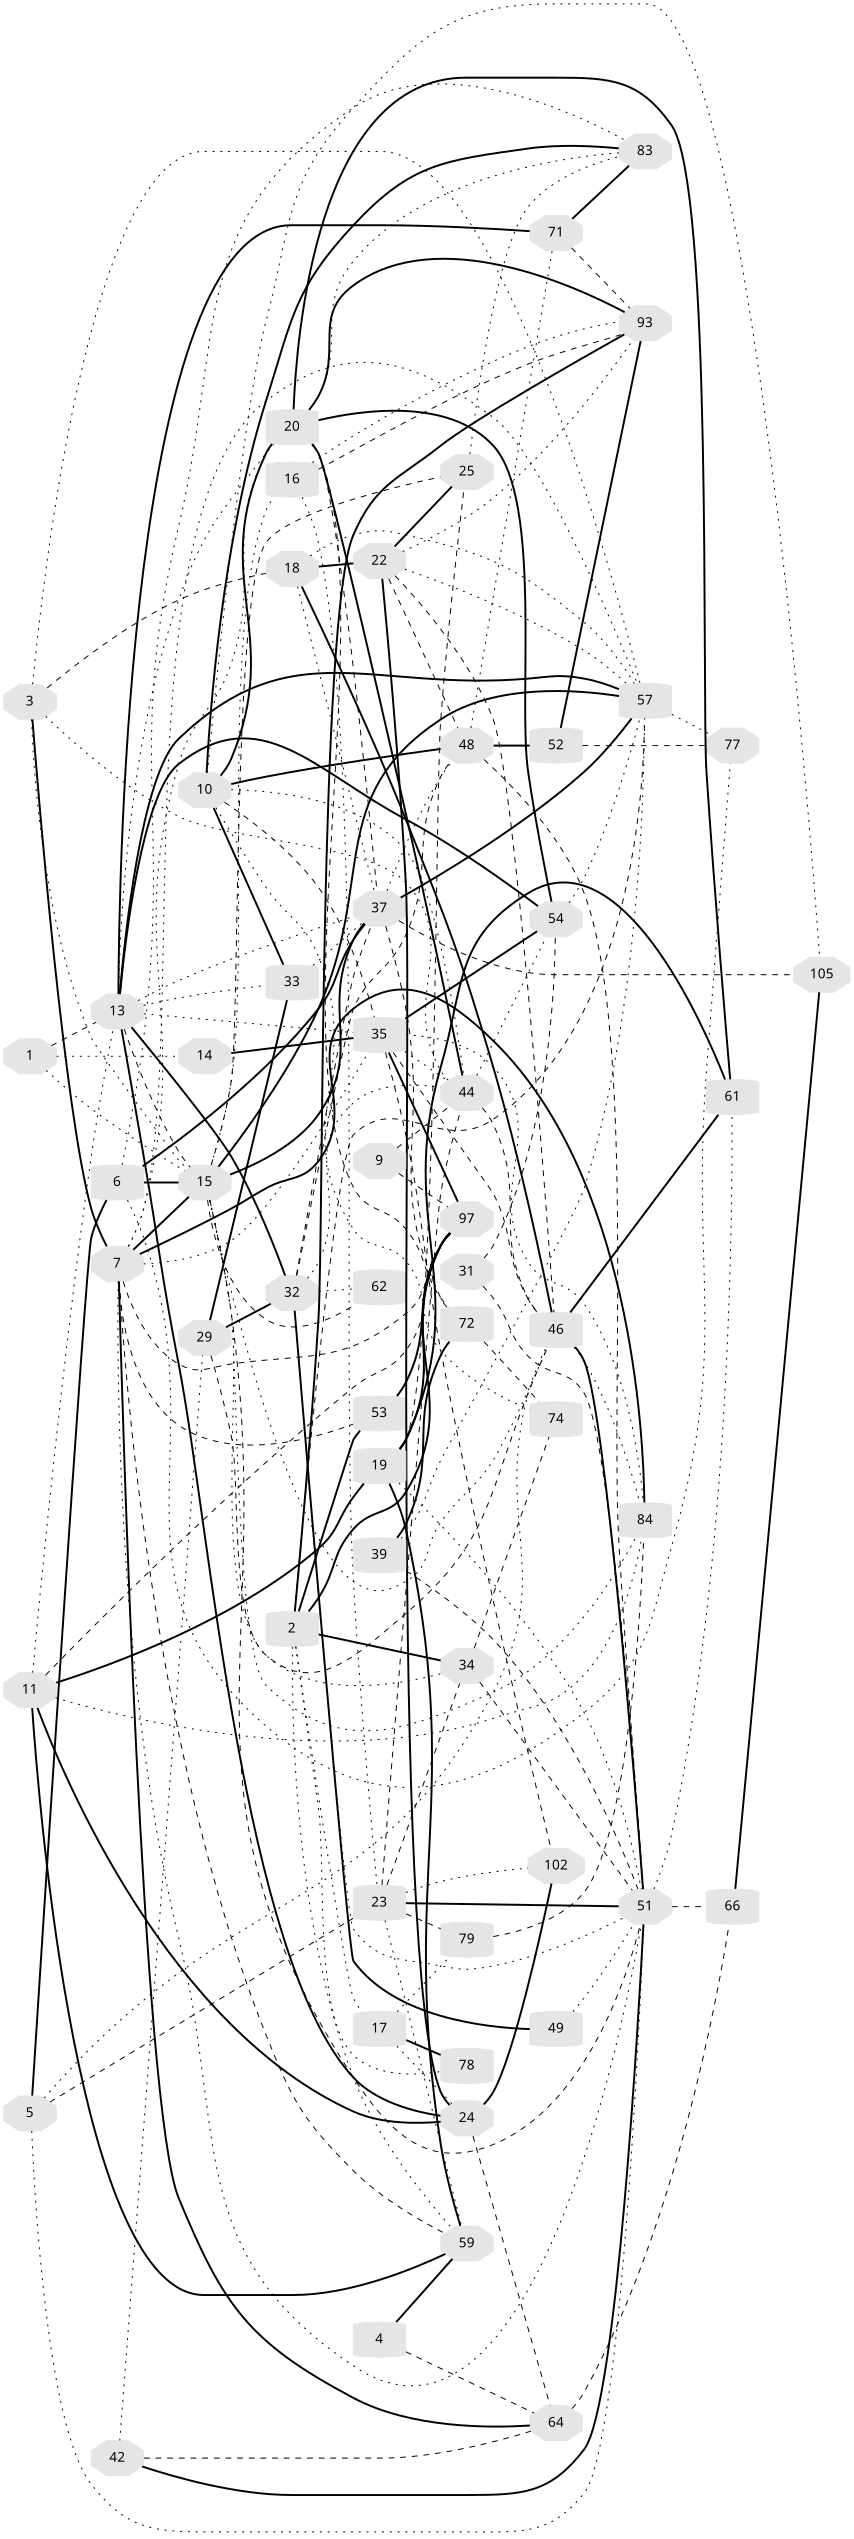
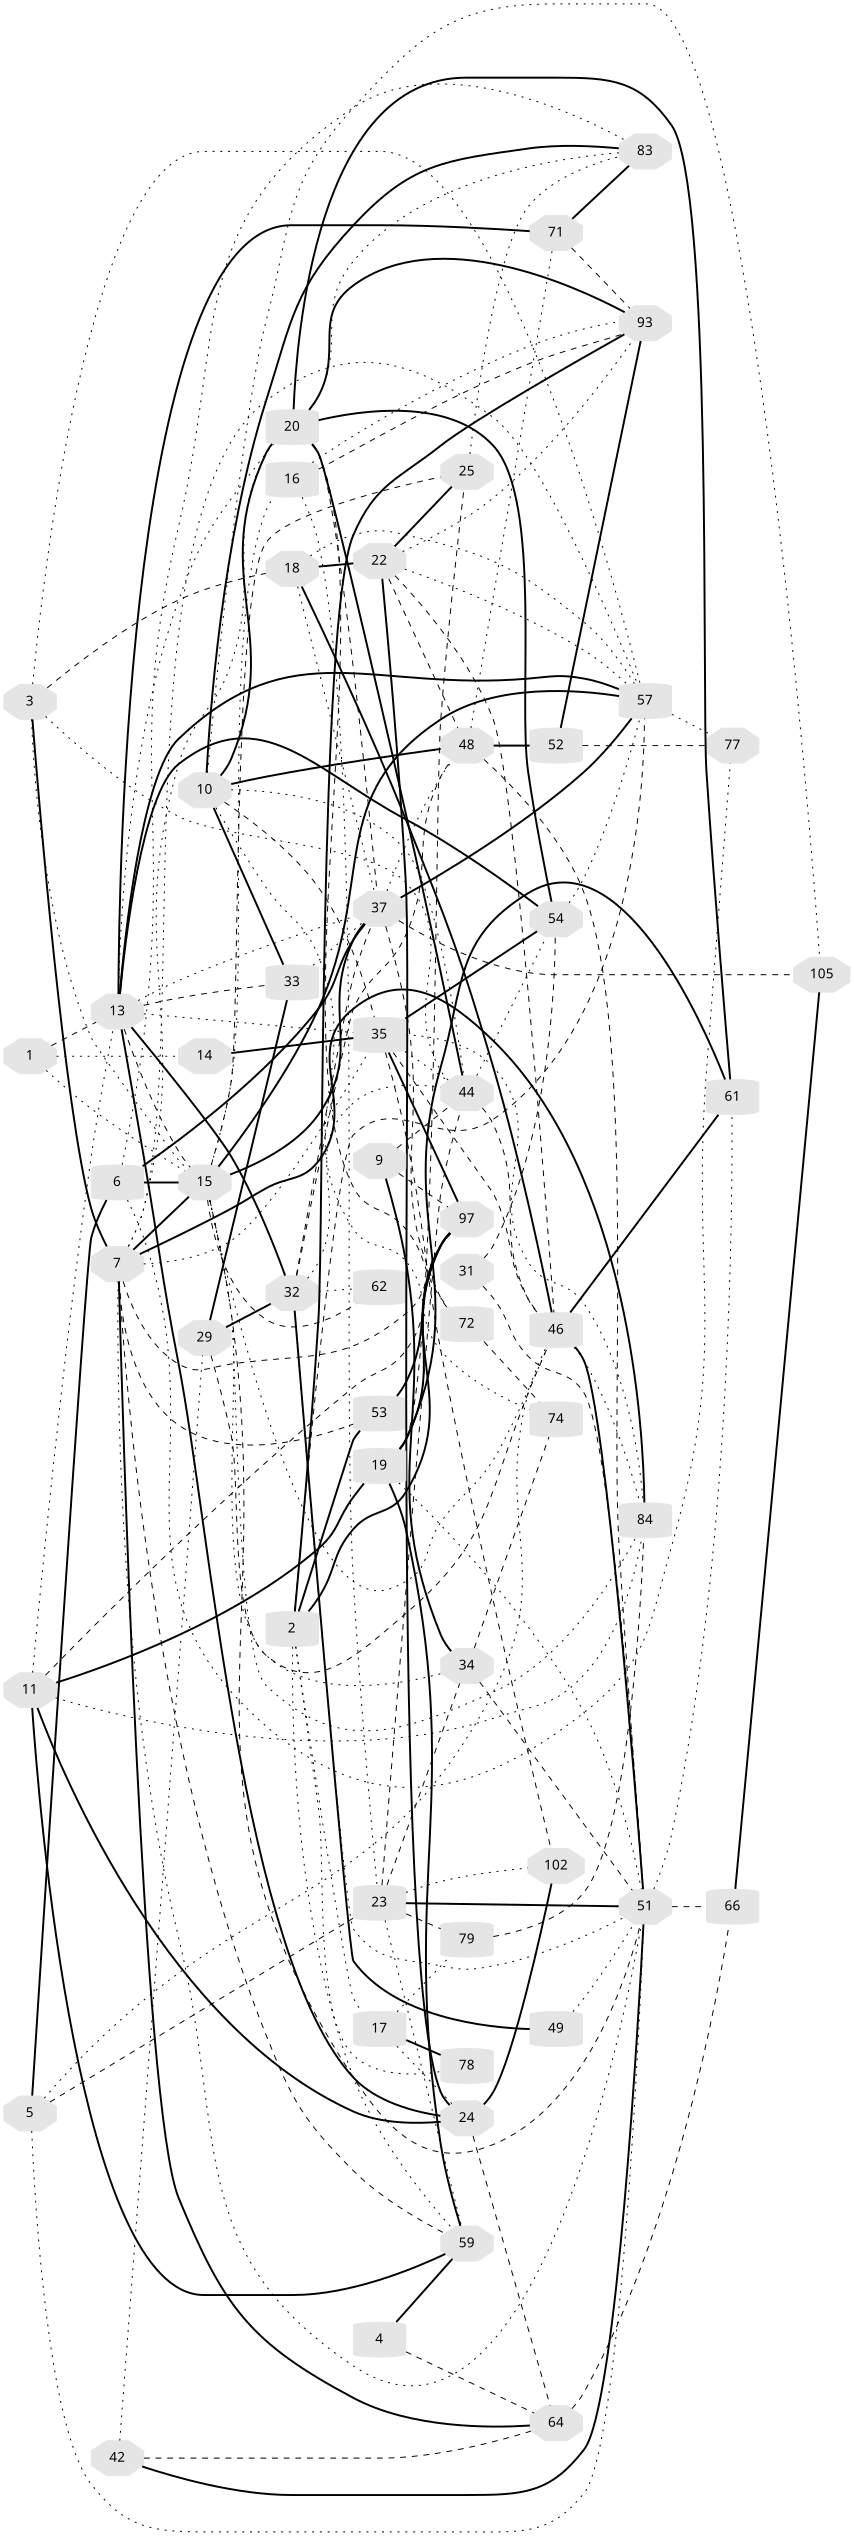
edge "33" -- "13": style dotted -> dashed
node "39": removed
edge "2" -- "34": now "9" -- "34"
